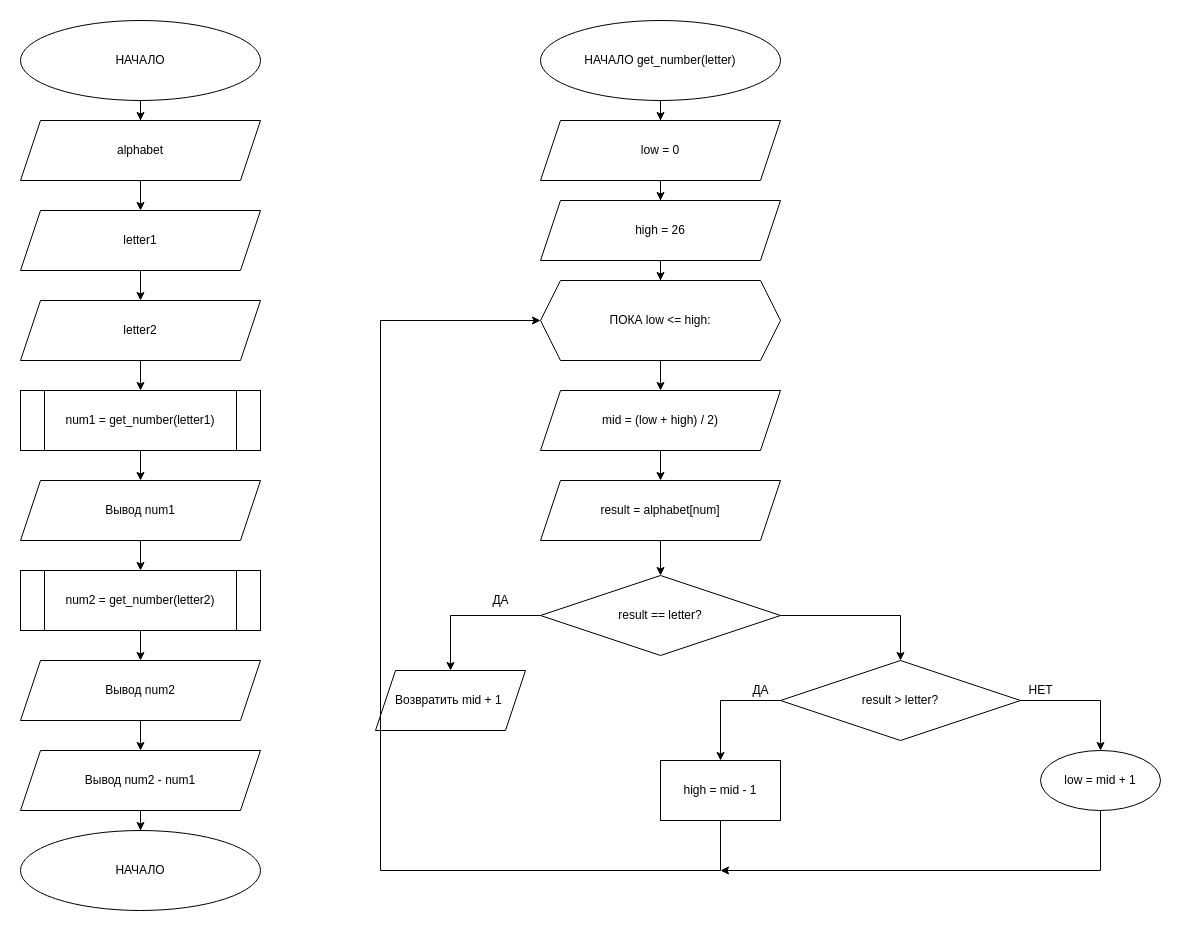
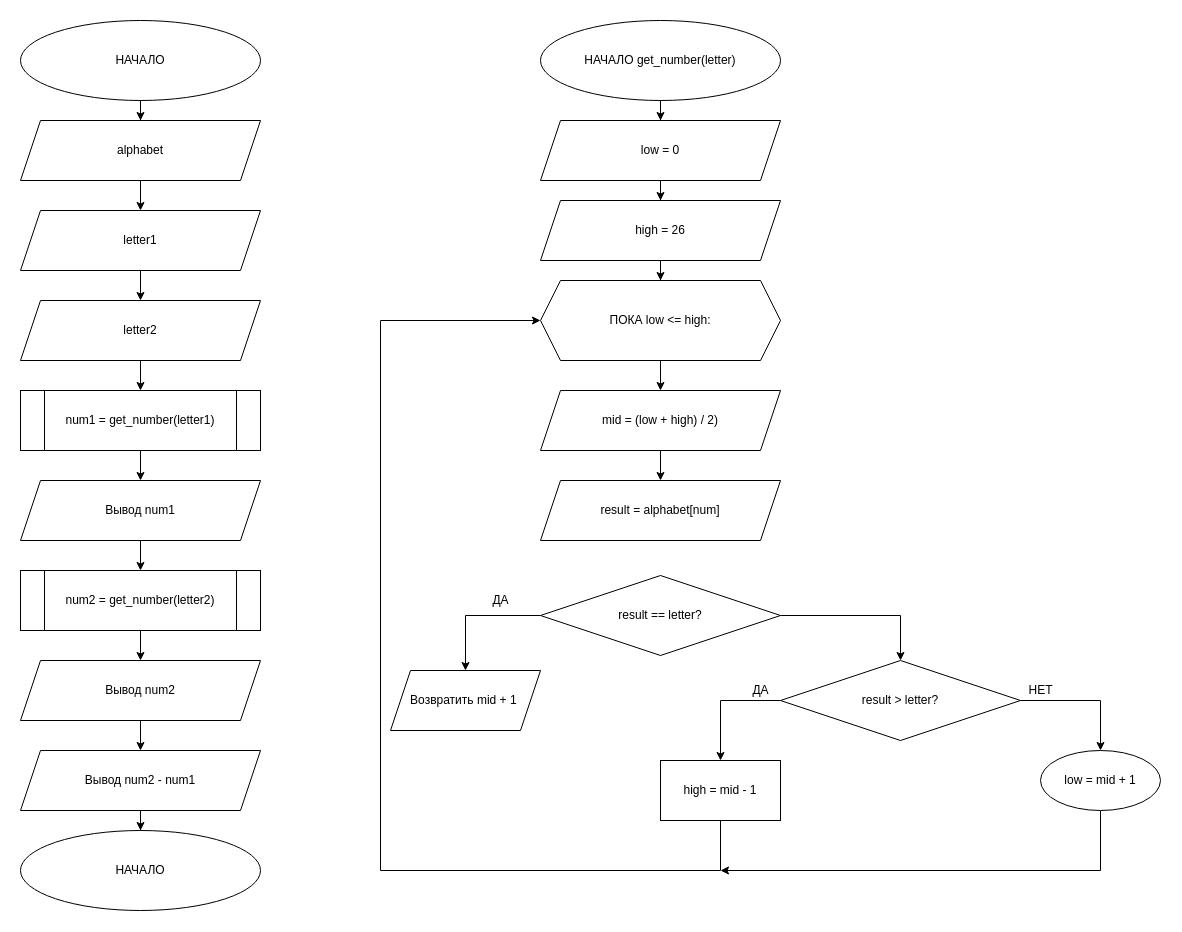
edge "result = alphabet[num]" -> "result == letter?": removed
node "Возвратить mid + 1": moved (451, 701) -> (466, 701)
